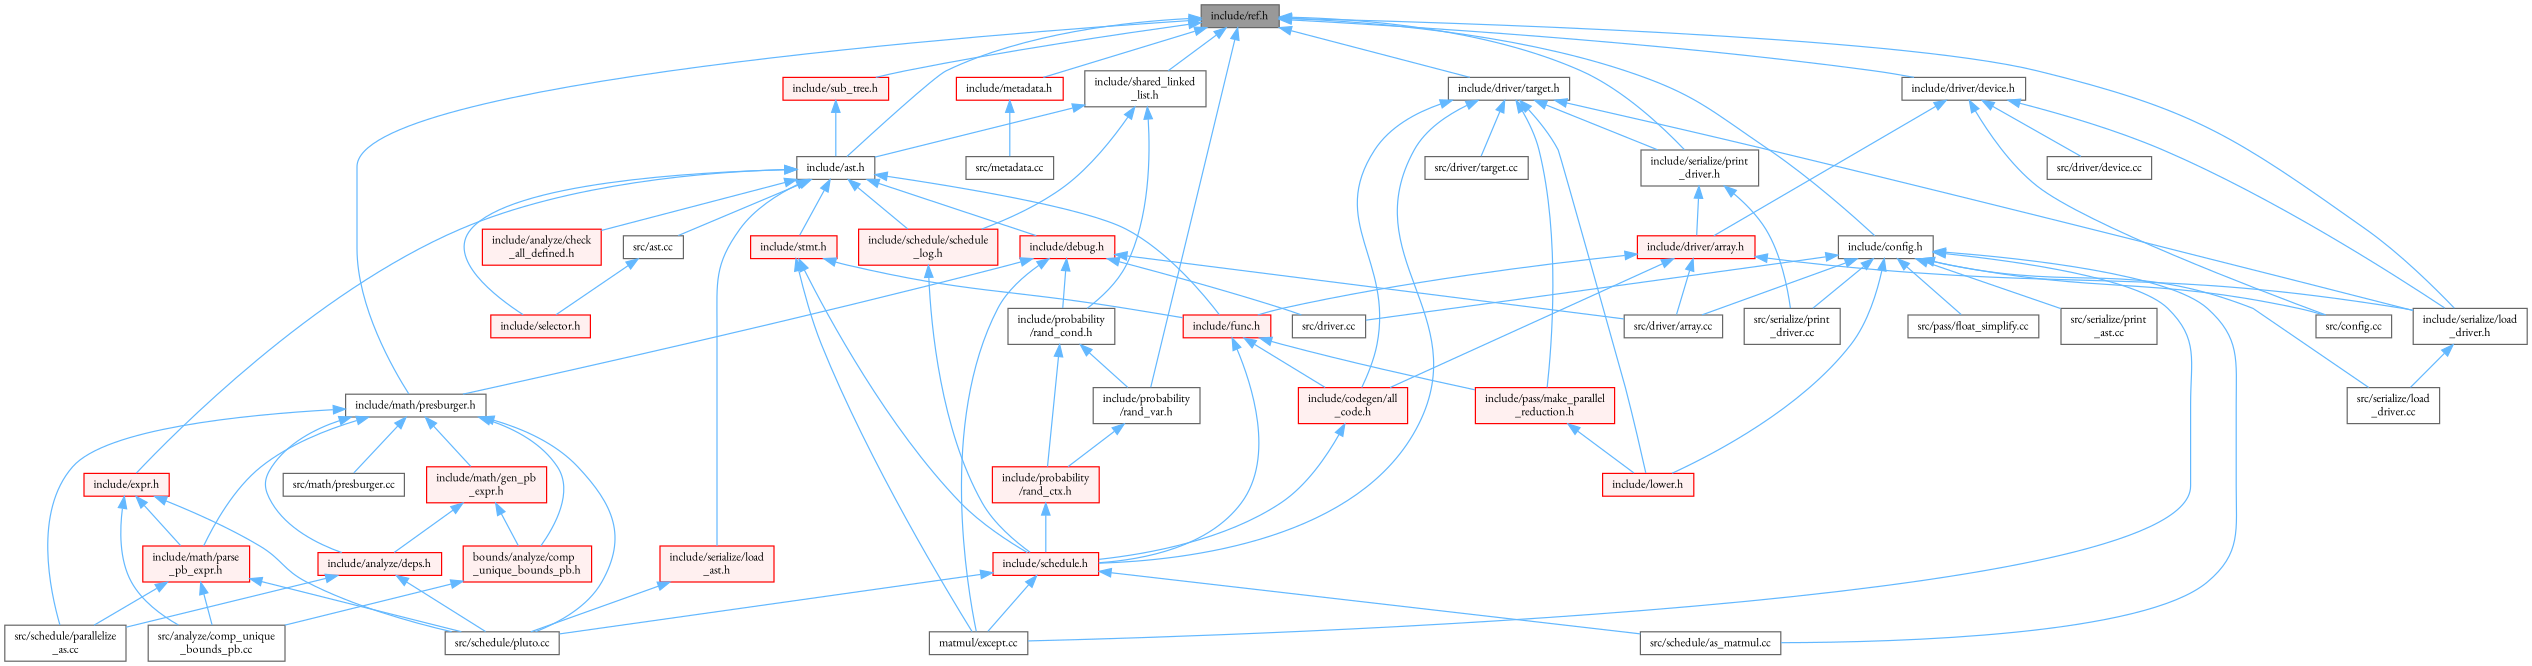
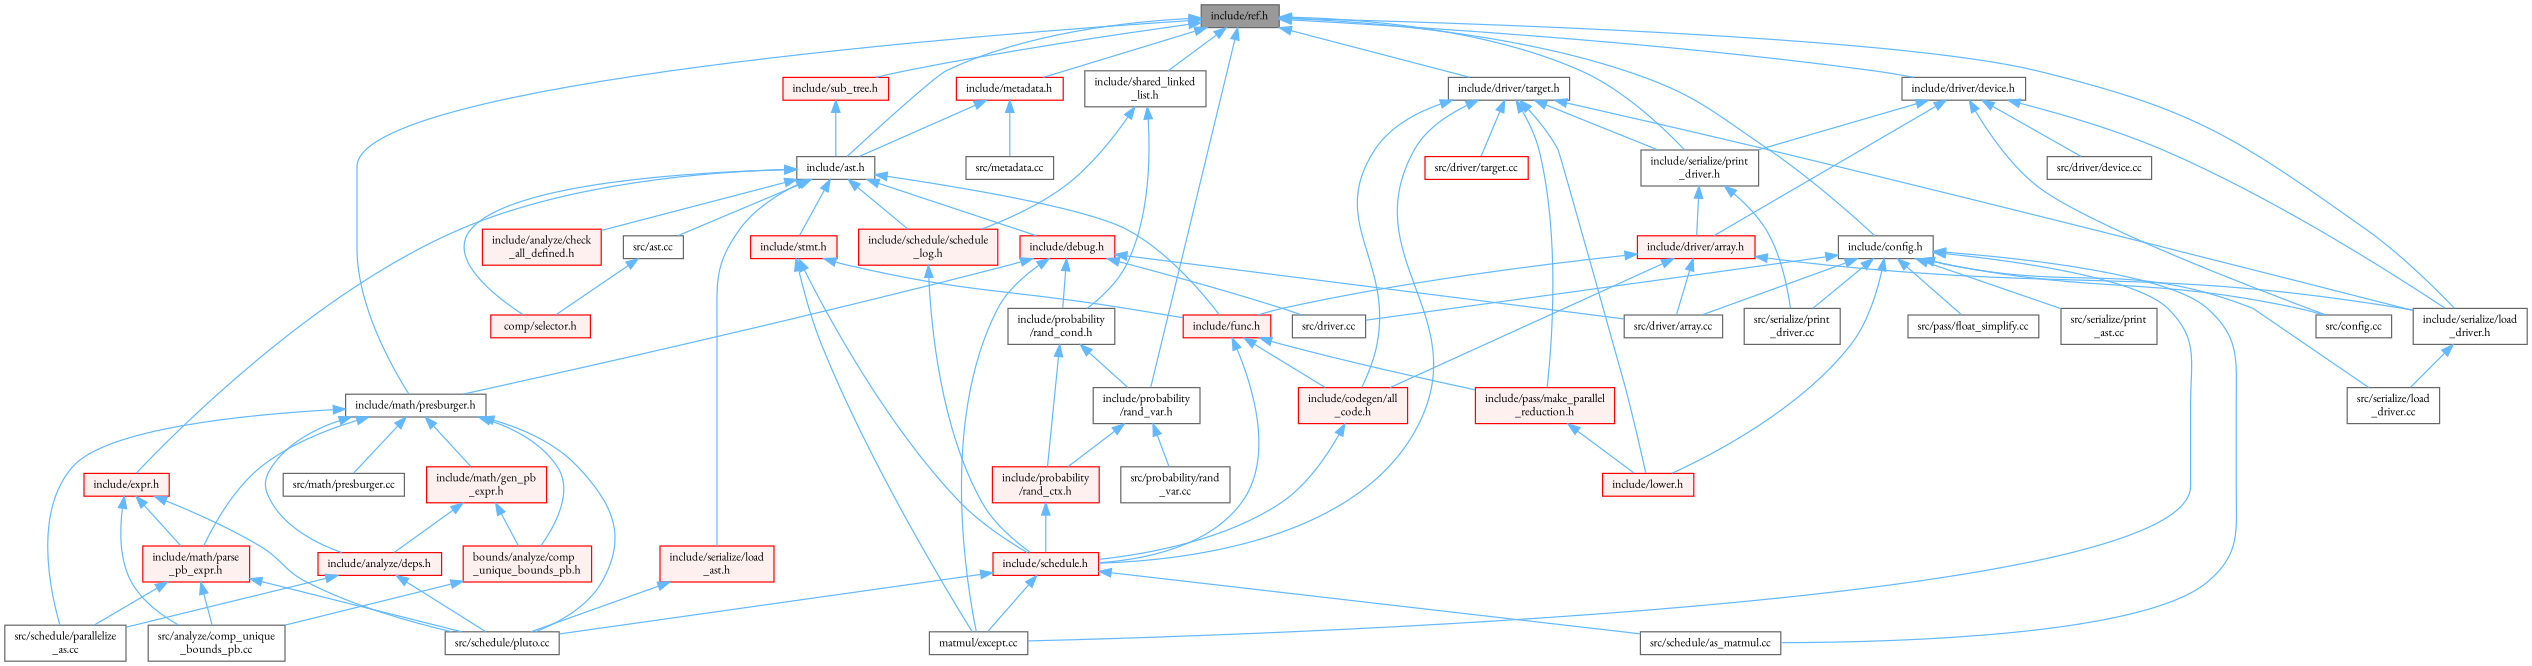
edge "include/serialize/print _driver.h" -> "include/driver/device.h": added
edge "include/ast.h" -> "include/shared_linked _list.h": now "include/ast.h" -> "include/metadata.h"
node "src/driver/target.cc": color grey40 -> red
node "include/selector.h": label "include/selector.h" -> "comp/selector.h"
node "src/probability/rand _var.cc": added
